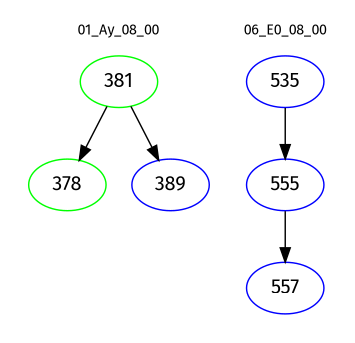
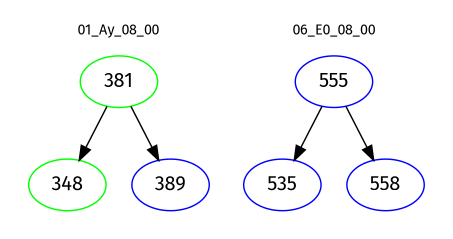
edge "535" -> "555": reversed
node "378": label "378" -> "348"
node "557": label "557" -> "558"
